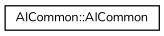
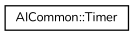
node "AICommon::AICommon": label "AICommon::AICommon" -> "AICommon::Timer"
